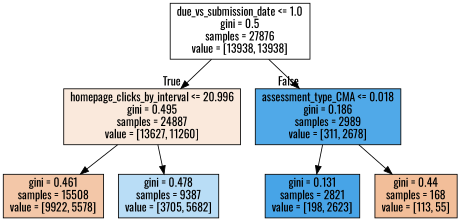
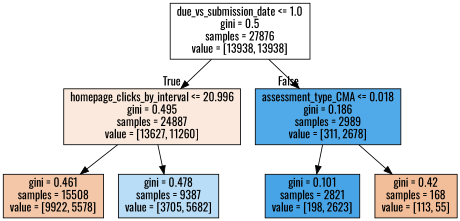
node "gini = 0.131 samples = 2821 value = [198, 2623]": label "gini = 0.131 samples = 2821 value = [198, 2623]" -> "gini = 0.101 samples = 2821 value = [198, 2623]"
node "gini = 0.44 samples = 168 value = [113, 55]": label "gini = 0.44 samples = 168 value = [113, 55]" -> "gini = 0.42 samples = 168 value = [113, 55]"
